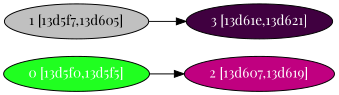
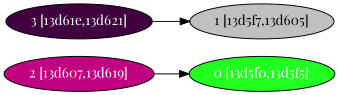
edge "1 [13d5f7,13d605]" -> "3 [13d61e,13d621]": reversed
edge "0 [13d5f0,13d5f5]" -> "2 [13d607,13d619]": reversed
